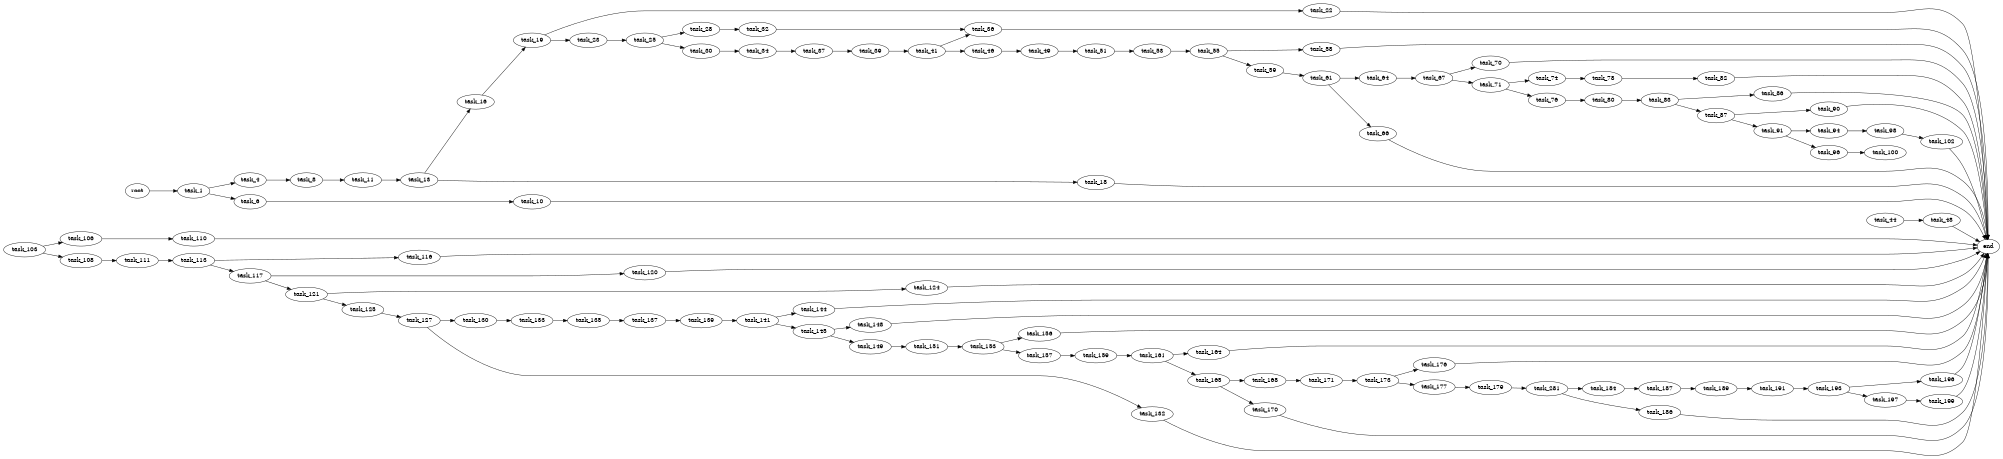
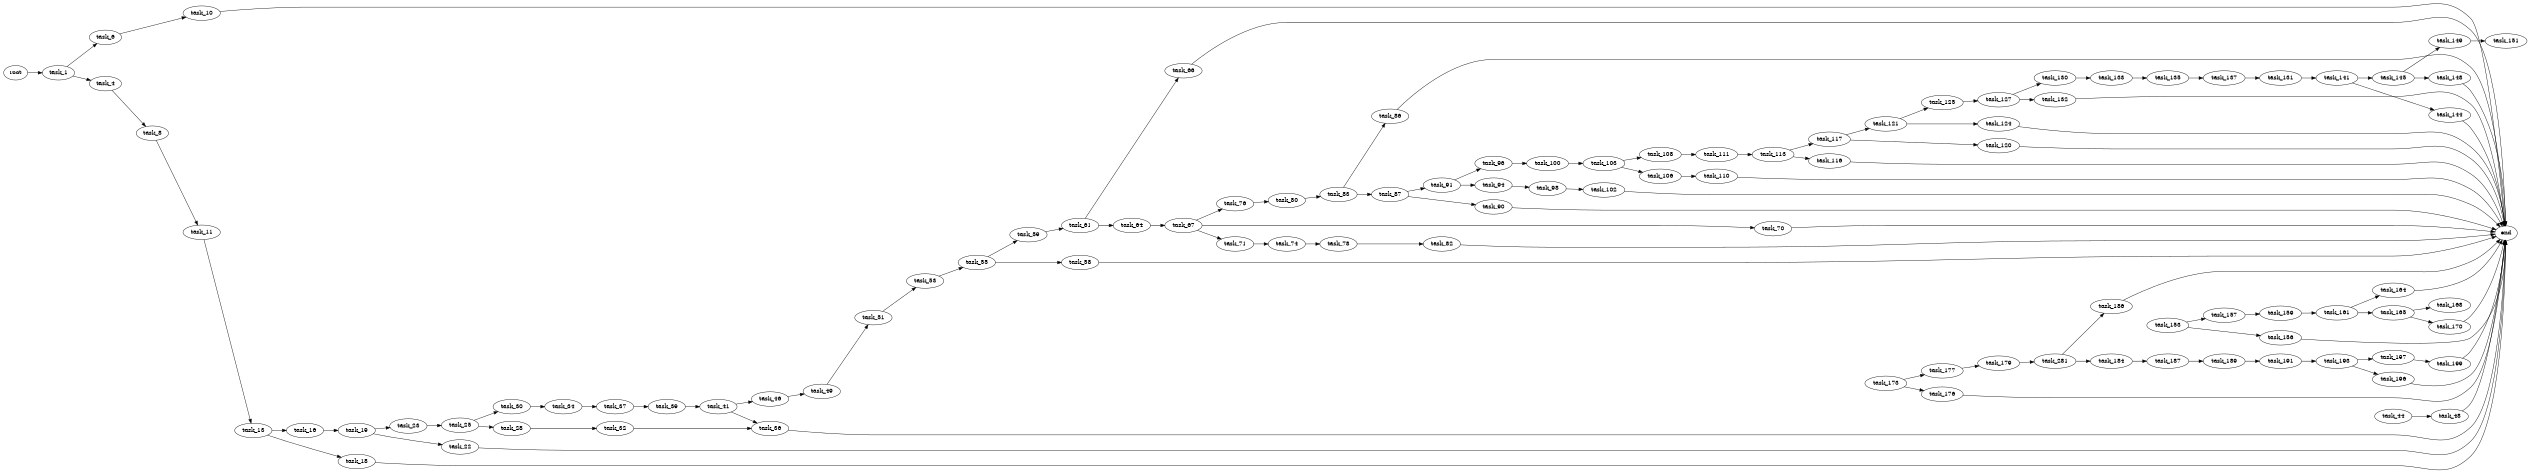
edge "task_71" -> "task_76": now "task_67" -> "task_76"
edge "task_100" -> "task_103": added
node "task_139": label "task_139" -> "task_131"
edge "task_151" -> "task_153": removed
node "task_171": removed
